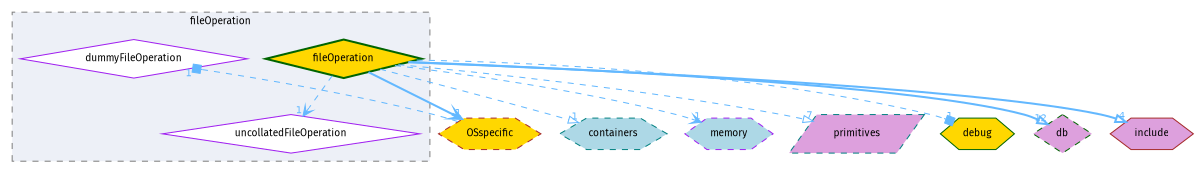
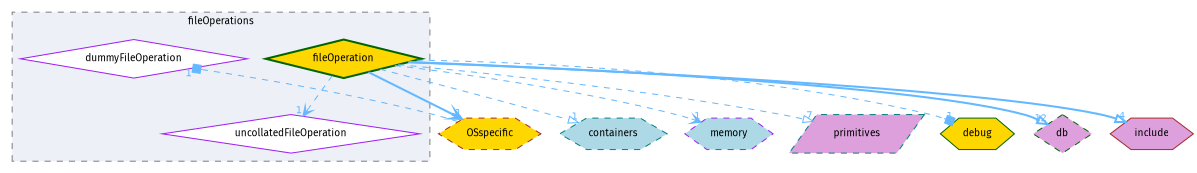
cluster "fileOperation": label "fileOperation" -> "fileOperations"
